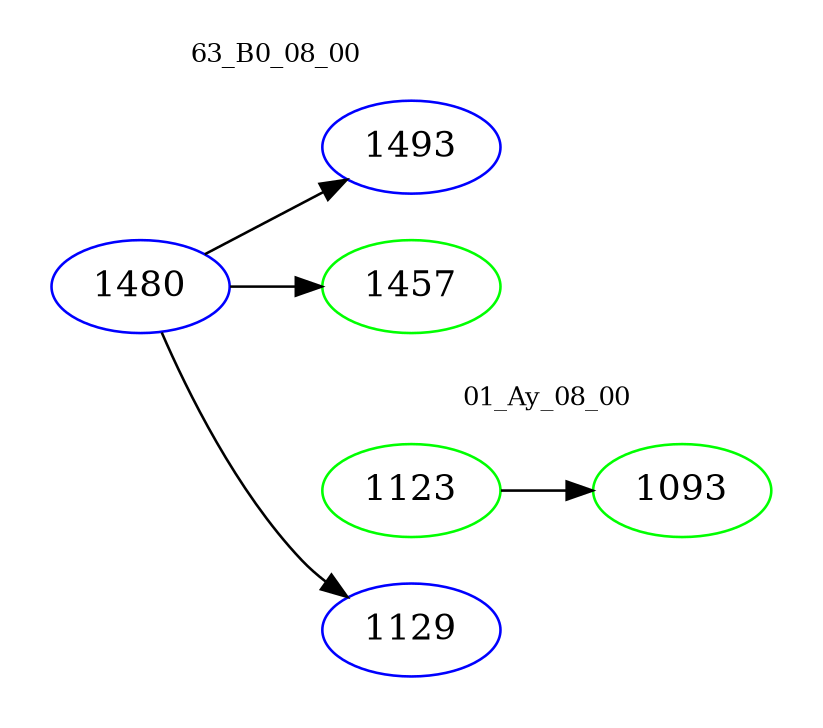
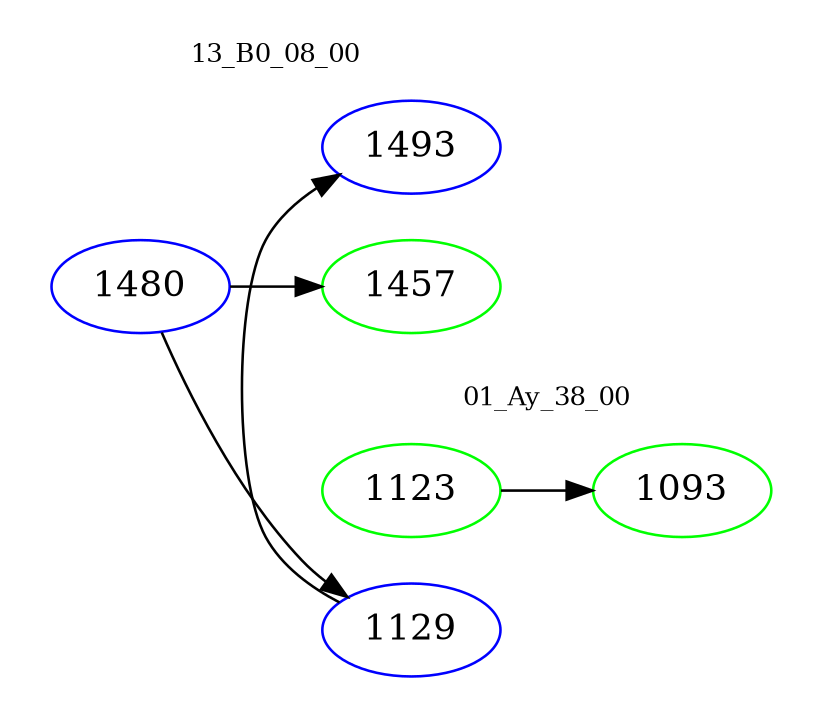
cluster "63_B0_08_00": label "63_B0_08_00" -> "13_B0_08_00"
edge "1480" -> "1493": now "1129" -> "1493"
cluster "01_Ay_08_00": label "01_Ay_08_00" -> "01_Ay_38_00"
